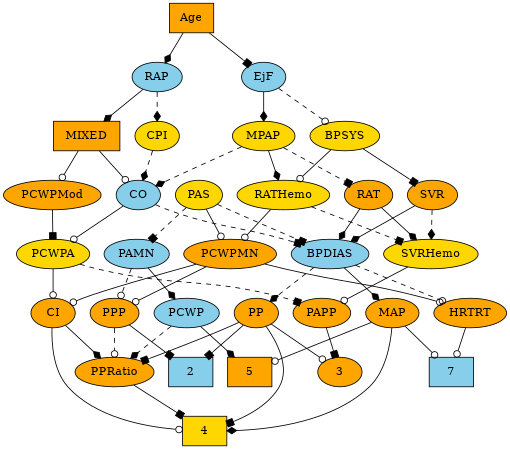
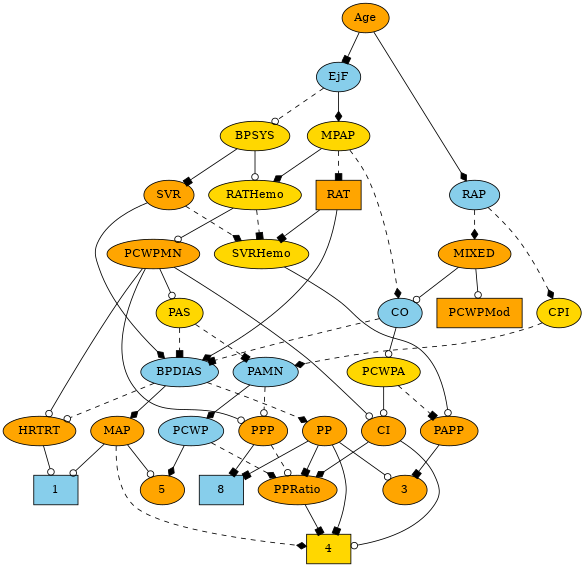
node "Age": shape box -> ellipse
edge "RAP" -> "MIXED": style solid -> dashed
node "MIXED": shape box -> ellipse
edge "CPI" -> "CO": now "CPI" -> "PAMN"
node "PCWPMod": shape ellipse -> box
node "RAT": shape ellipse -> box
edge "PAS" -> "PCWPMN": reversed
edge "PCWPMod" -> "PCWPA": removed
edge "RAT" -> "SVRHemo": arrowhead diamond -> box
node "2": label "2" -> "8"
node "5": shape box -> ellipse
node "7": label "7" -> "1"
edge "MAP" -> "4": style solid -> dashed
